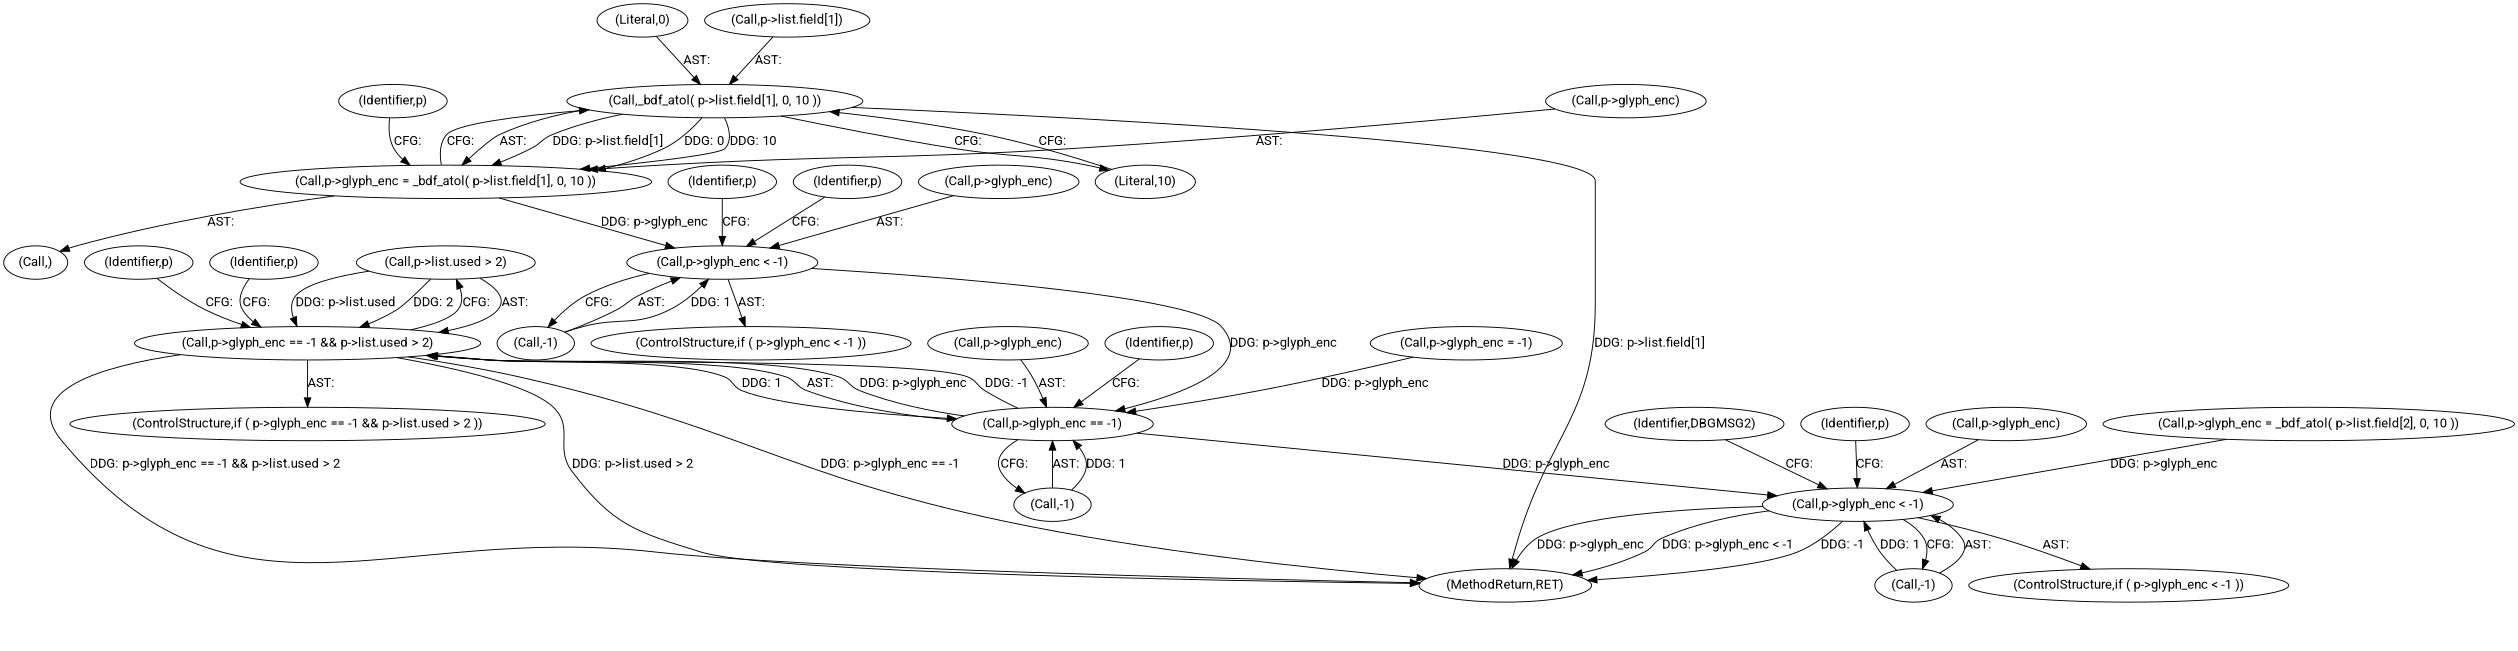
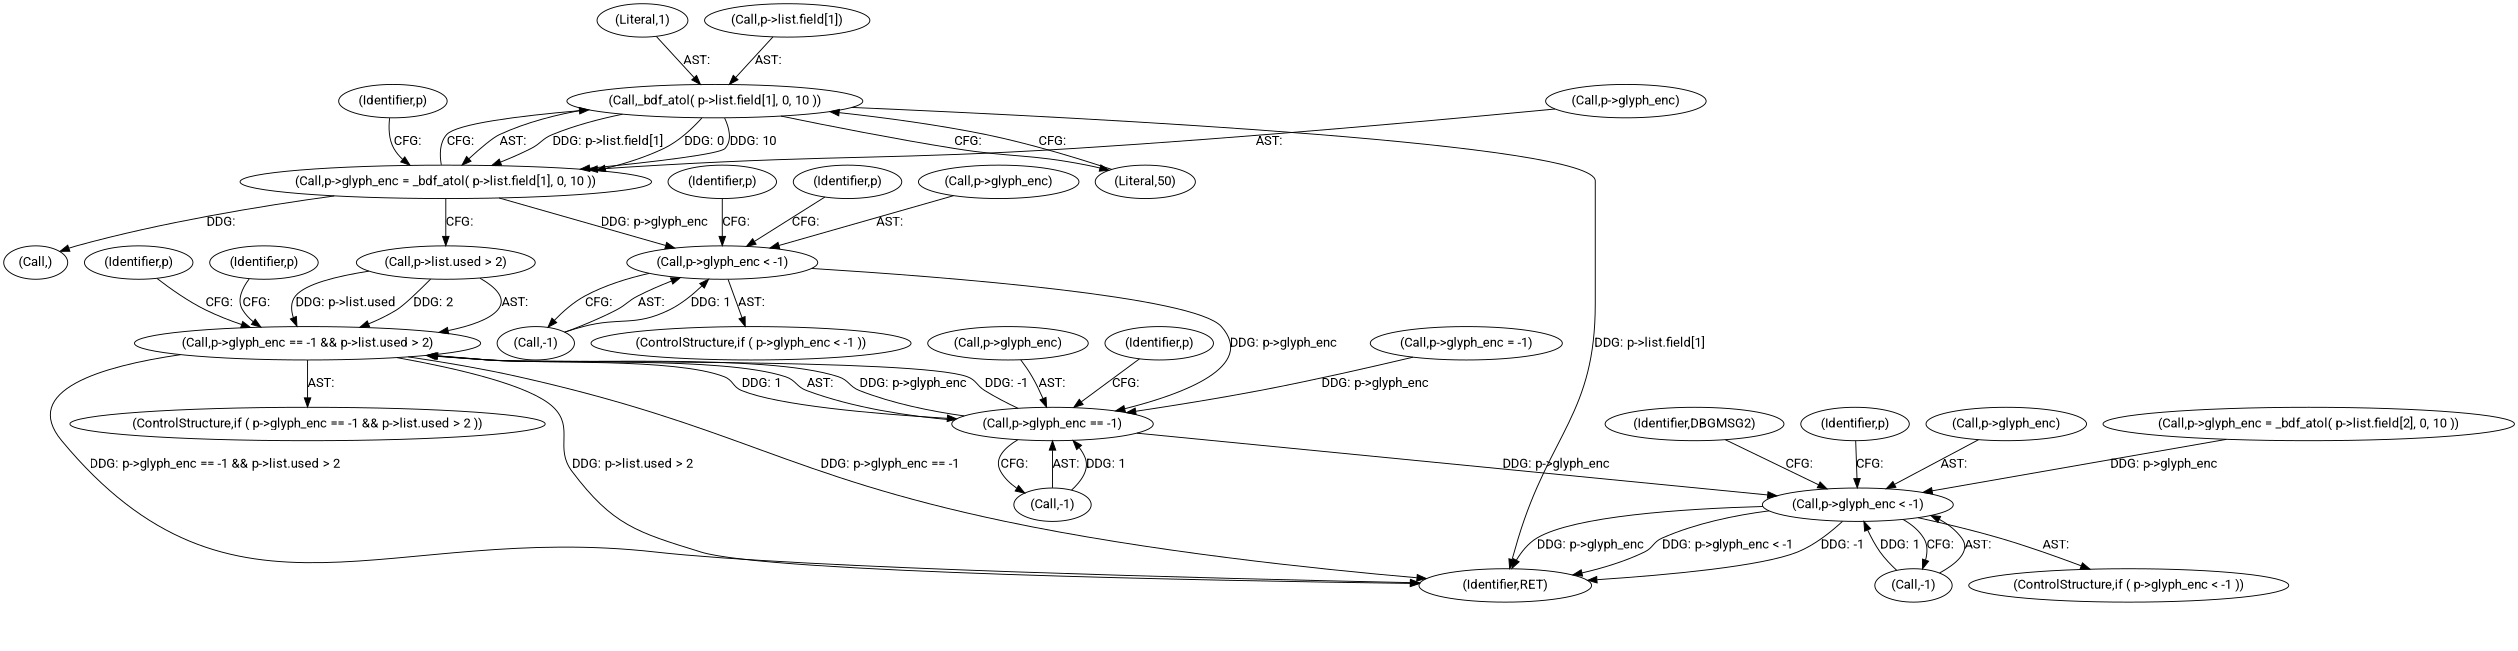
node "(Literal,0)": label "(Literal,0)" -> "(Literal,1)"
node "(Literal,10)": label "(Literal,10)" -> "(Literal,50)"
edge "(Call,p->glyph_enc = _bdf_atol( p->list.field[1], 0, 10 ))" -> "(Call,)": label "AST: " -> "DDG: "
edge "(Call,p->glyph_enc == -1 && p->list.used > 2)" -> "(Call,p->list.used > 2)": now "(Call,p->glyph_enc = _bdf_atol( p->list.field[1], 0, 10 ))" -> "(Call,p->list.used > 2)"
node "(MethodReturn,RET)": label "(MethodReturn,RET)" -> "(Identifier,RET)"
